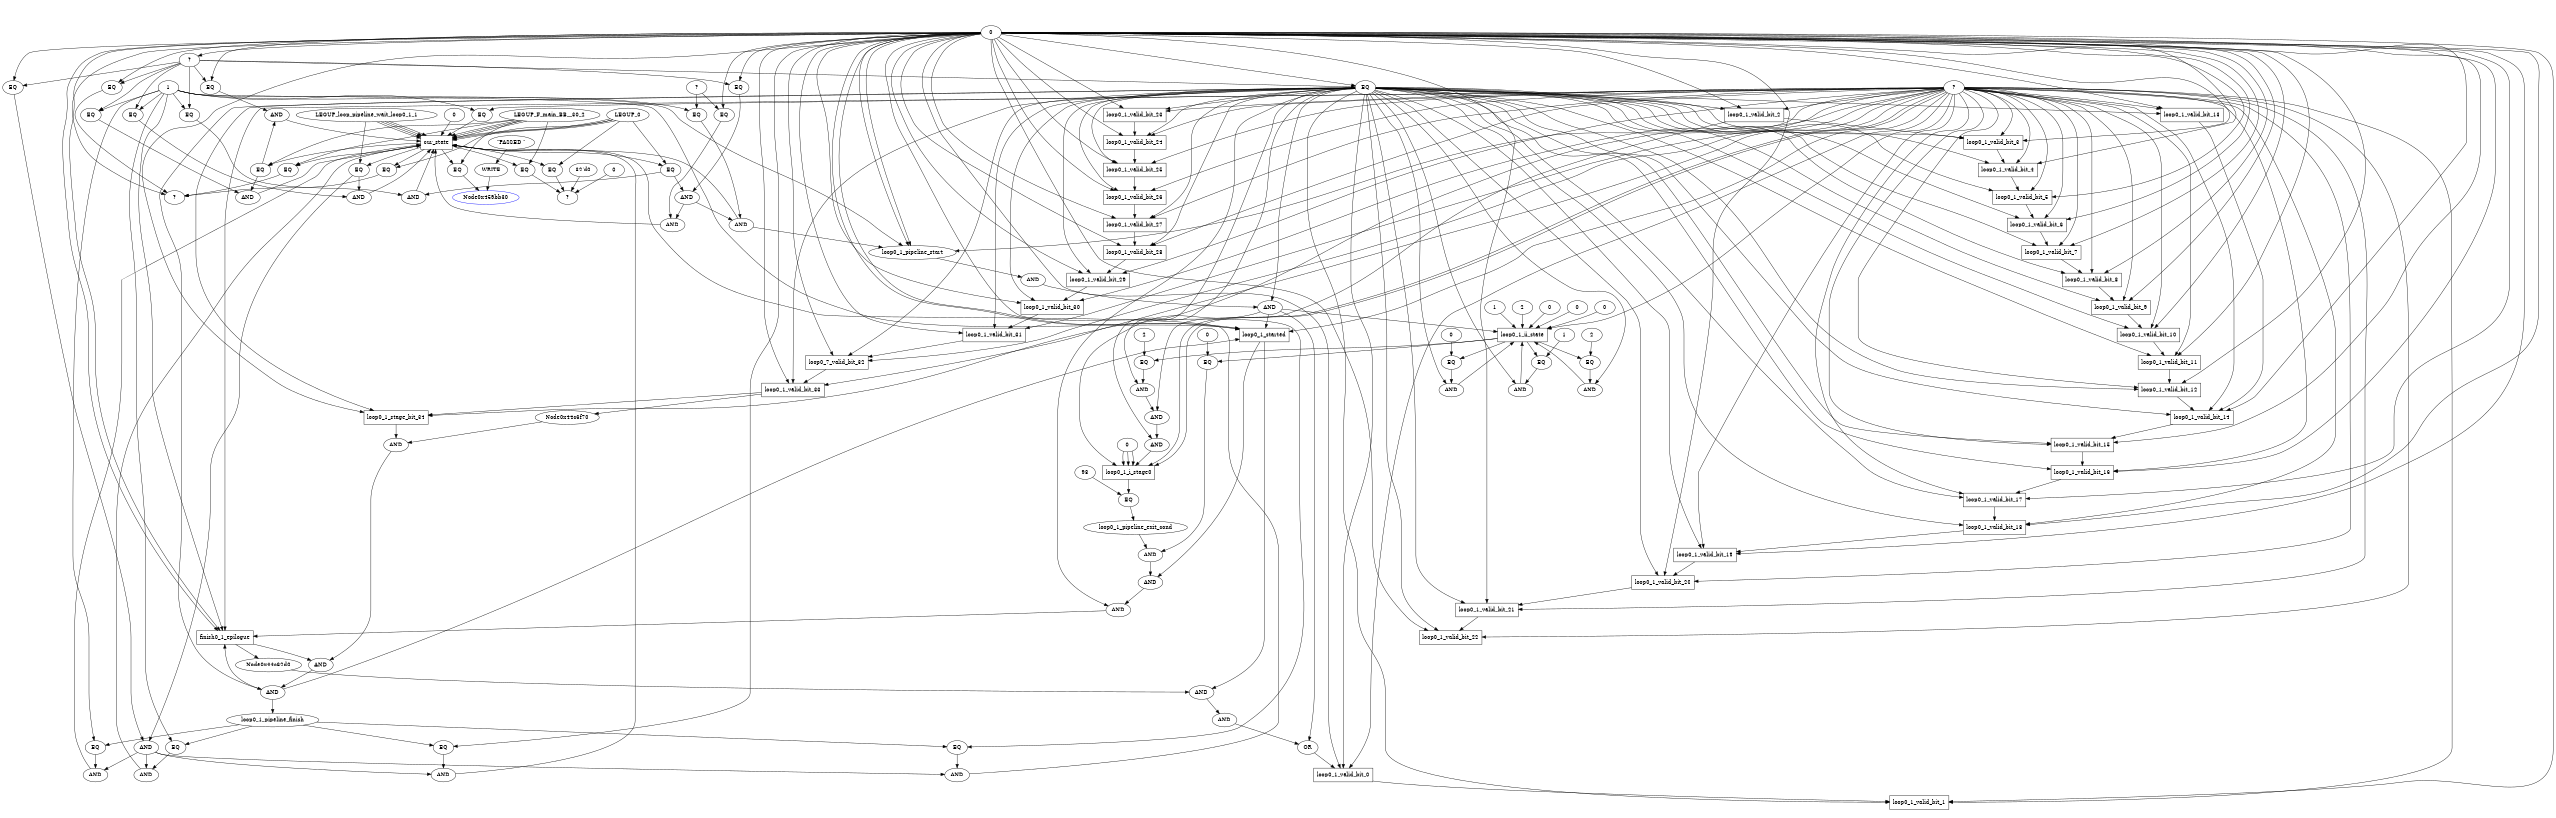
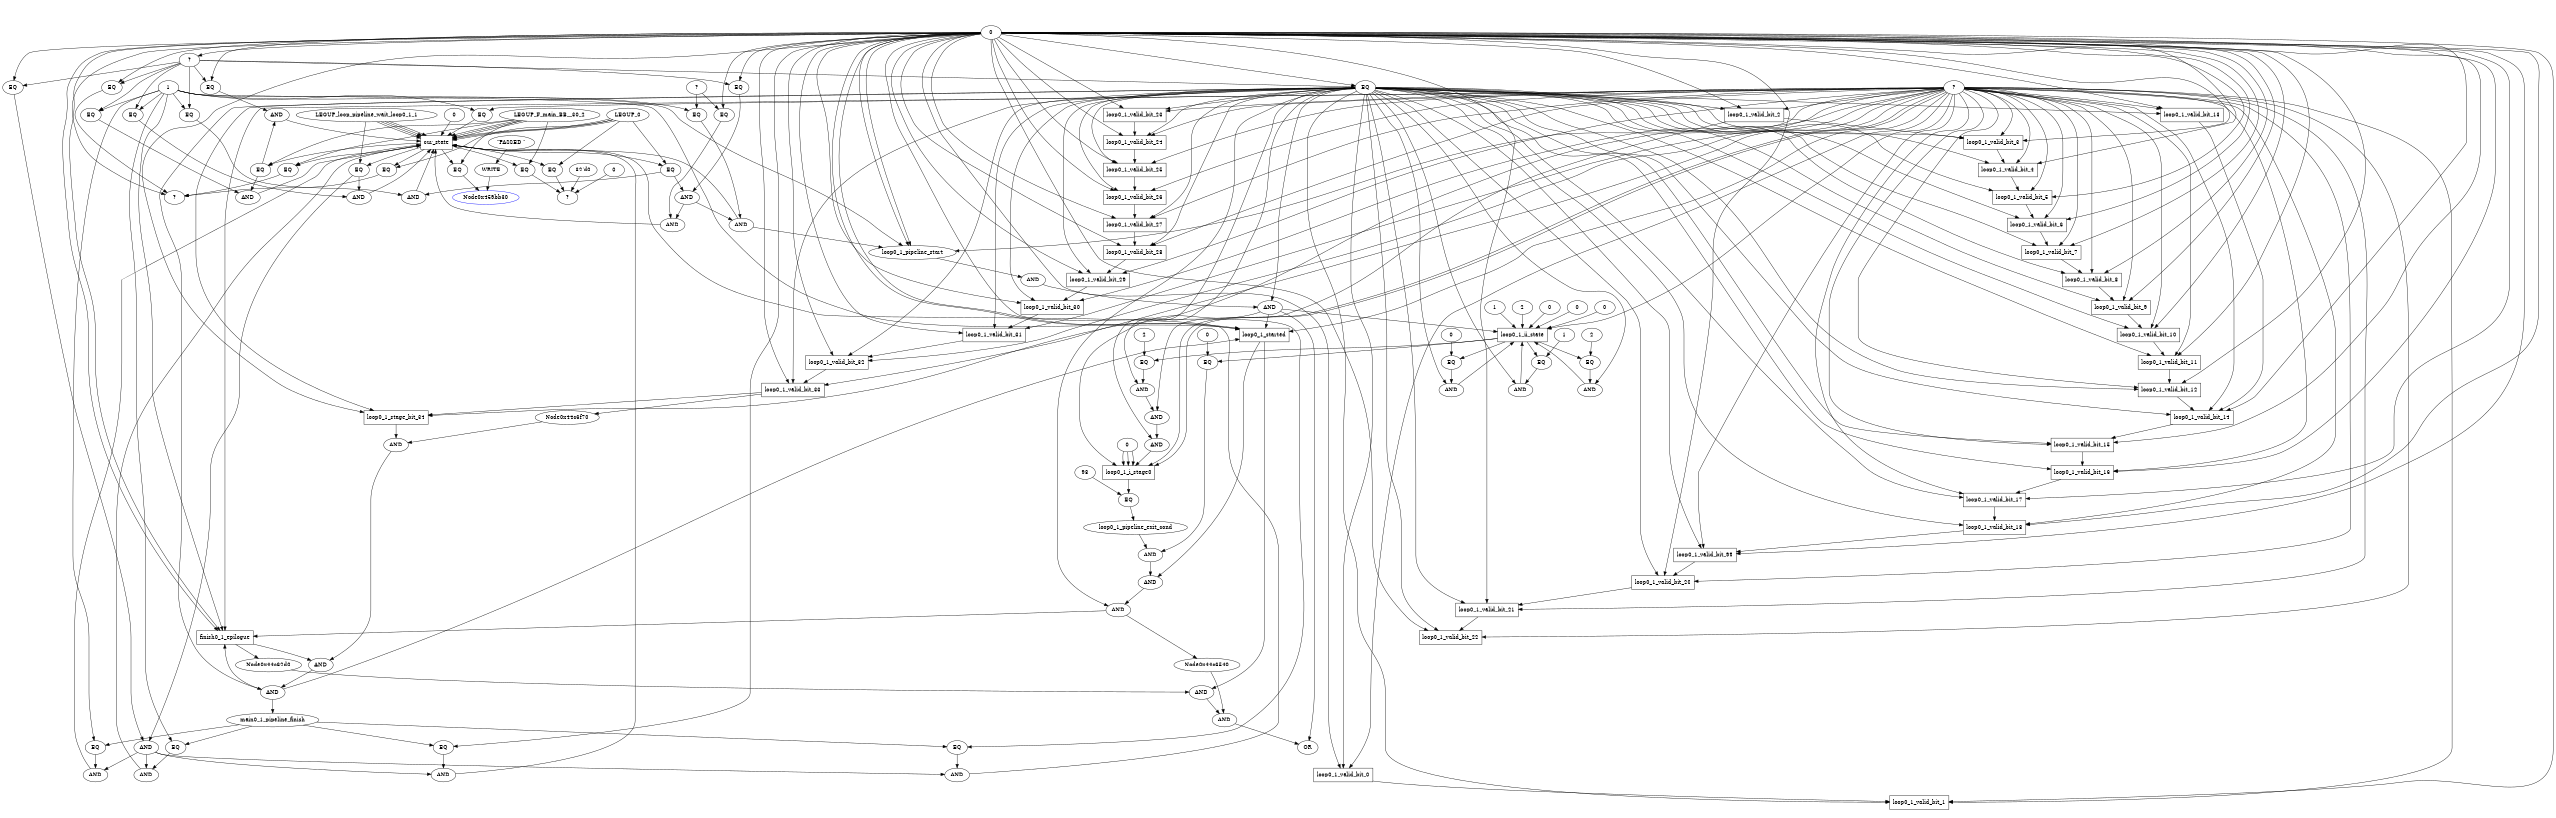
node "loop0_7_valid_bit_32": label "loop0_7_valid_bit_32" -> "loop0_1_valid_bit_32"
node "loop0_1_valid_bit_19": label "loop0_1_valid_bit_19" -> "loop0_1_valid_bit_99"
node "Node0x44c6540": added
node "loop0_1_pipeline_finish": label "loop0_1_pipeline_finish" -> "main0_1_pipeline_finish"
edge "OR" -> "loop0_1_valid_bit_0": removed
